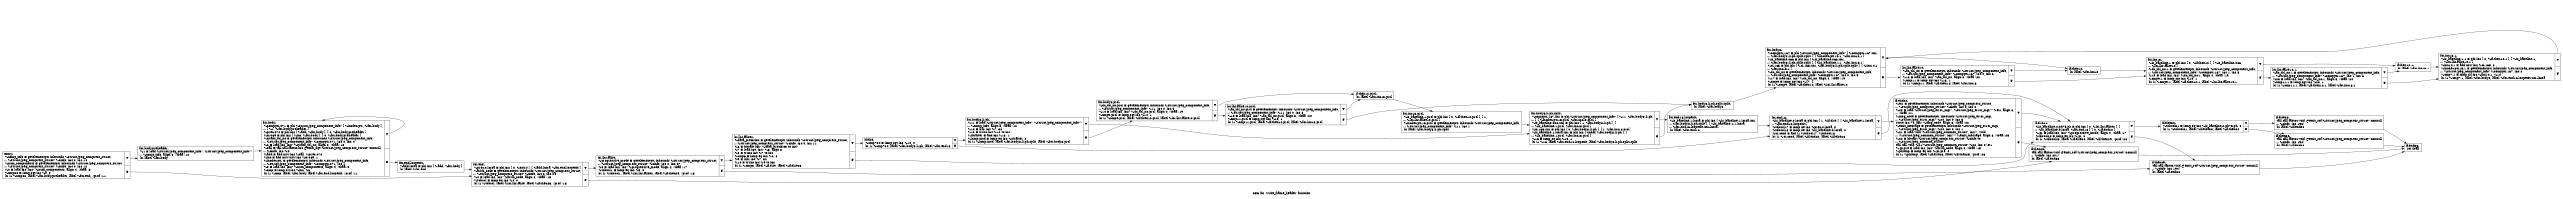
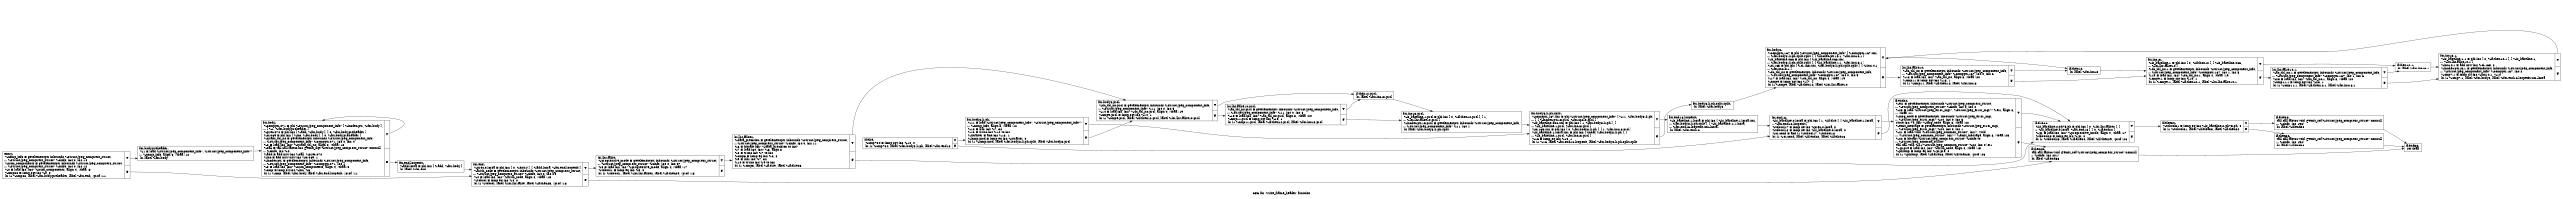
edge "lor.lhs.false10.prol:" -> "for.body8.lr.ph.split.split:": now "lor.lhs.false10.prol:" -> "for.inc13.prol:"
edge "lor.lhs.false2:" -> "if.else:": now "lor.lhs.false2:" -> "for.body8.prol:"
node "if.then29:": removed
